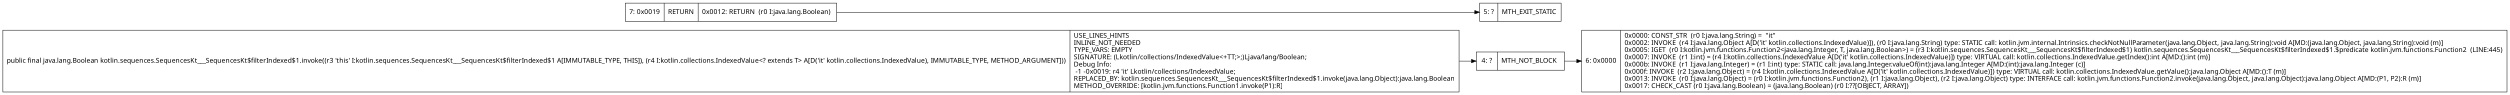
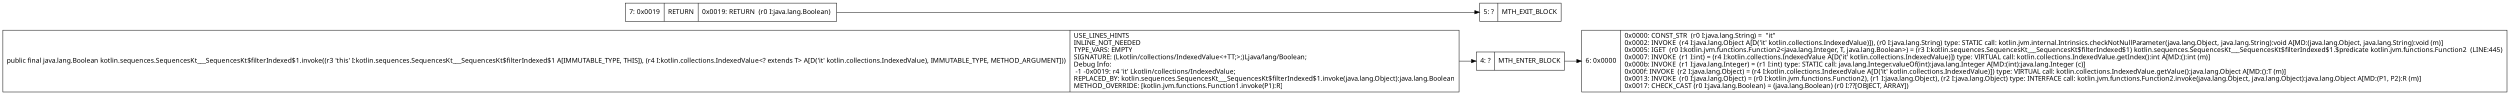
node "7: 0x0019": text "0x0012: RETURN  (r0 I:java.lang.Boolean)" -> "0x0019: RETURN  (r0 I:java.lang.Boolean)"
node "5: ?": text "MTH_EXIT_STATIC" -> "MTH_EXIT_BLOCK"
node "4: ?": text "MTH_NOT_BLOCK" -> "MTH_ENTER_BLOCK"
